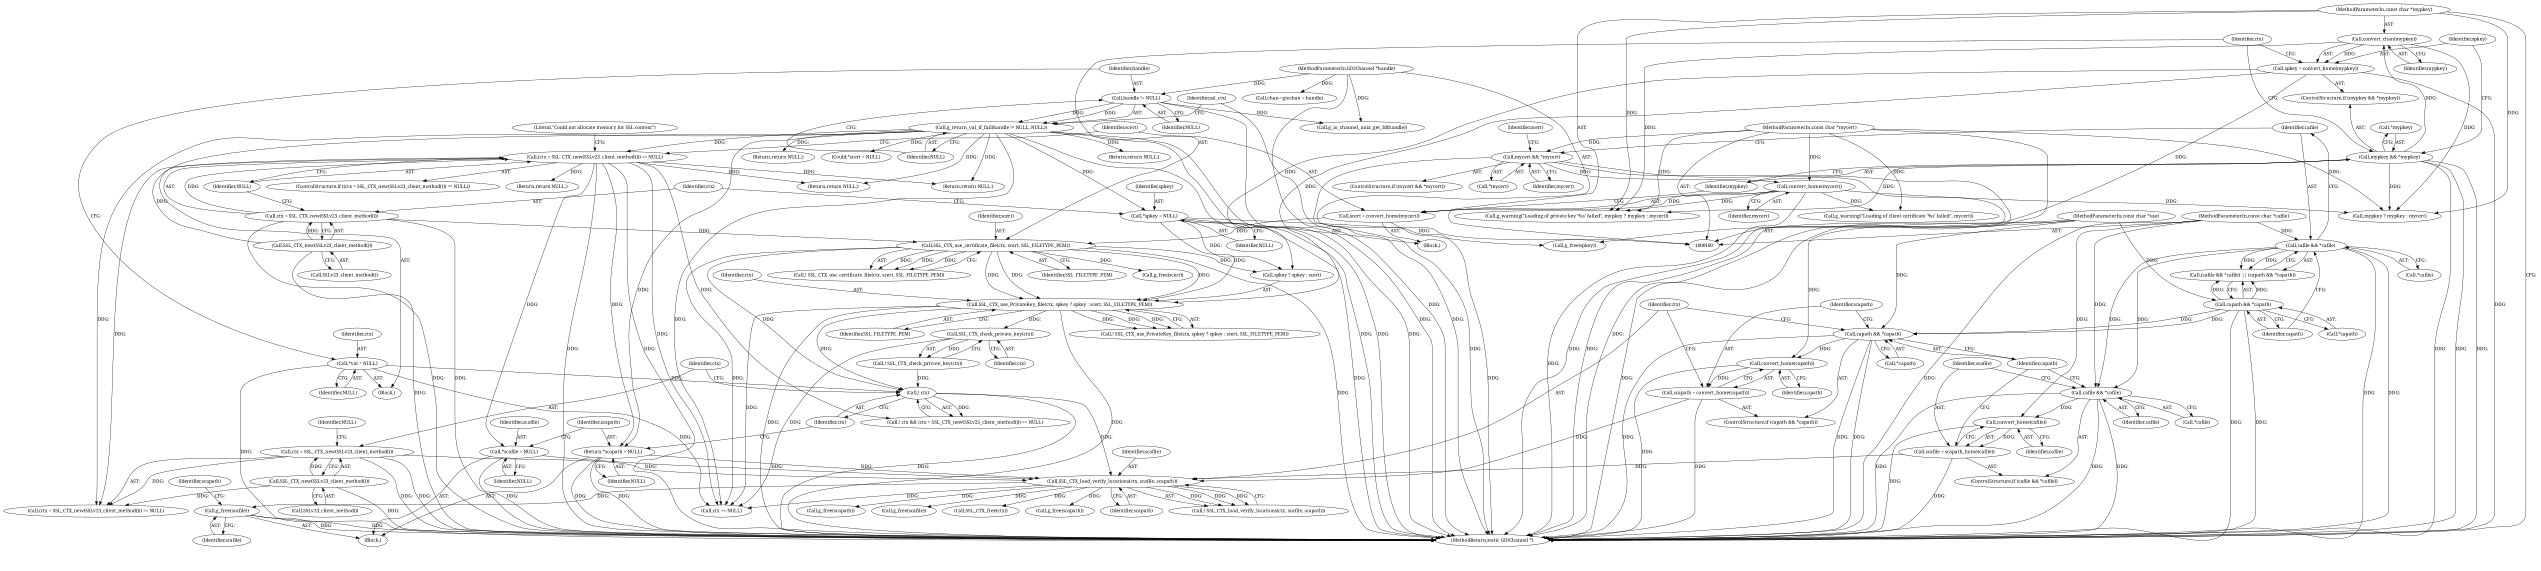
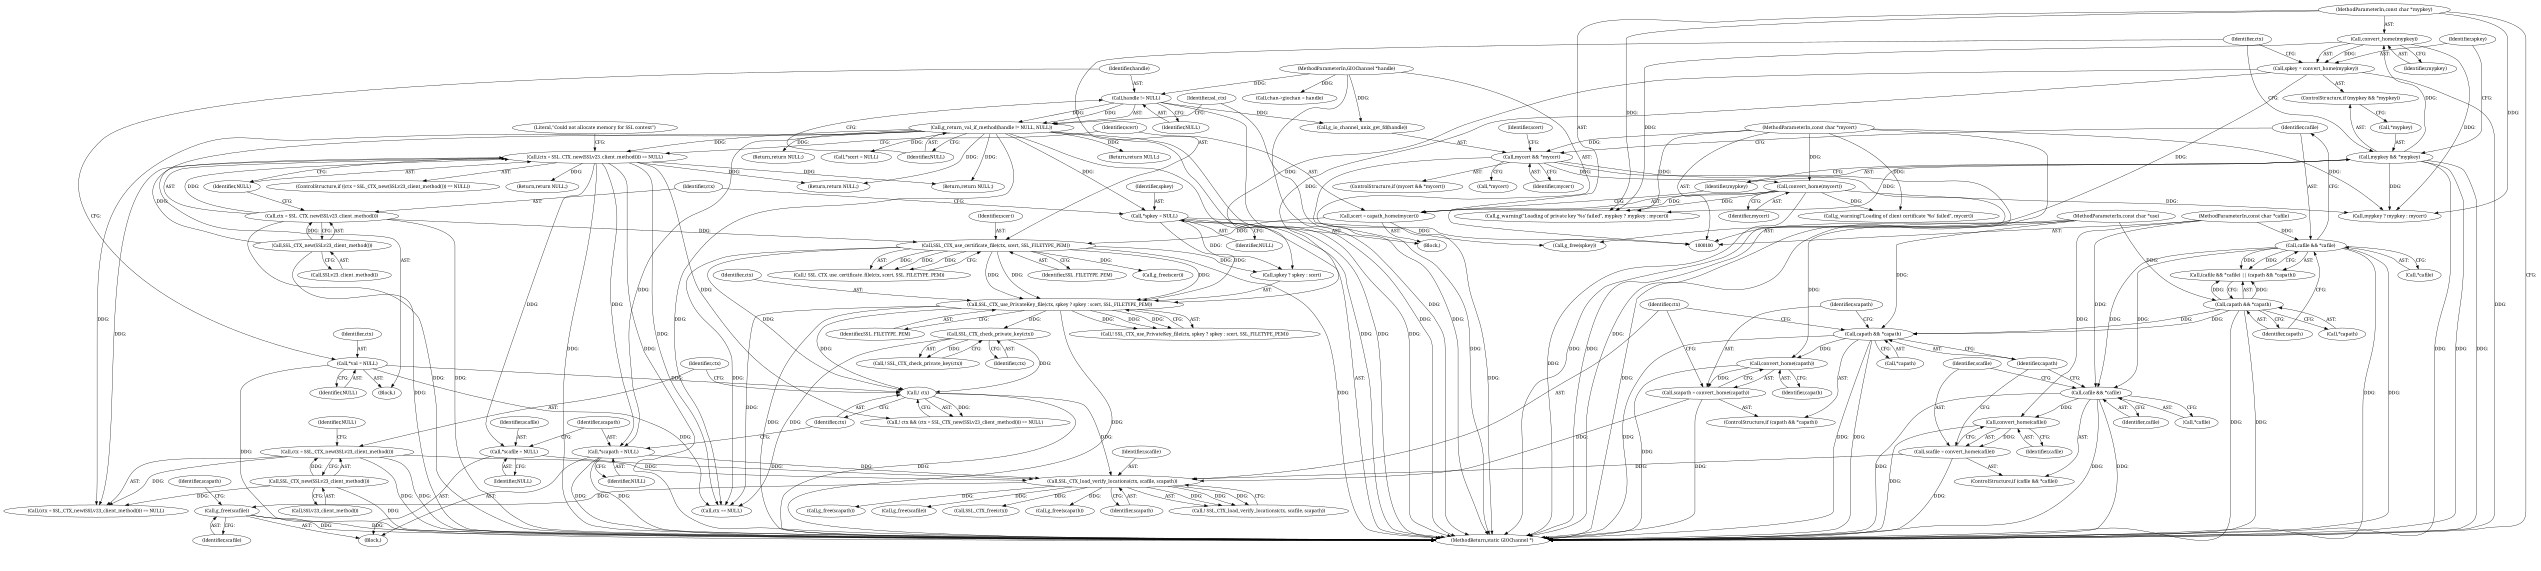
node "(Call,convert_chan(mypkey))": label "(Call,convert_chan(mypkey))" -> "(Call,convert_home(mypkey))"
node "(Call,g_return_val_if_fail(handle != NULL, NULL))": label "(Call,g_return_val_if_fail(handle != NULL, NULL))" -> "(Call,g_return_val_if_method(handle != NULL, NULL))"
edge "(Call,mypkey && *mypkey)" -> "(Call,*mypkey)": now "(ControlStructure,if (mypkey && *mypkey))" -> "(Call,*mypkey)"
node "(Could,*scert = NULL)": label "(Could,*scert = NULL)" -> "(Call,*scert = NULL)"
edge "(Call,mycert && *mycert)" -> "(Call,*mycert)": label "AST: " -> "CFG: "
edge "(Call,*mycert)" -> "(Call,mycert && *mycert)": now "(Call,g_io_channel_unix_get_fd(handle))" -> "(Call,mycert && *mycert)"
node "(Call,scert = convert_home(mycert))": label "(Call,scert = convert_home(mycert))" -> "(Call,scert = capath_home(mycert))"
edge "(Call,! SSL_CTX_check_private_key(ctx))" -> "(Call,! ctx)": now "(Call,SSL_CTX_check_private_key(ctx))" -> "(Call,! ctx)"
edge "(Call,*spkey = NULL)" -> "(MethodReturn,static GIOChannel *)": label "DDG: " -> "AST: "
edge "(MethodParameterIn,const char *cafile)" -> "(MethodReturn,static GIOChannel *)": removed, label "DDG:"
node "(Return,*scapath = NULL)": label "(Return,*scapath = NULL)" -> "(Call,*scapath = NULL)"
node "(Call,scafile = scapath_home(cafile))": label "(Call,scafile = scapath_home(cafile))" -> "(Call,scafile = convert_home(cafile))"
edge "(Call,SSL_CTX_load_verify_locations(ctx, scafile, scapath))" -> "(Call,ctx == NULL)": removed, label "DDG:"
edge "(Call,*scafile = NULL)" -> "(MethodReturn,static GIOChannel *)": removed, label "DDG:"
